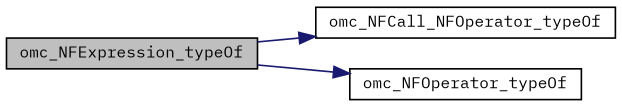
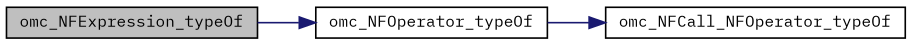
edge "omc_NFExpression_typeOf" -> "omc_NFCall_NFOperator_typeOf": now "omc_NFOperator_typeOf" -> "omc_NFCall_NFOperator_typeOf"
